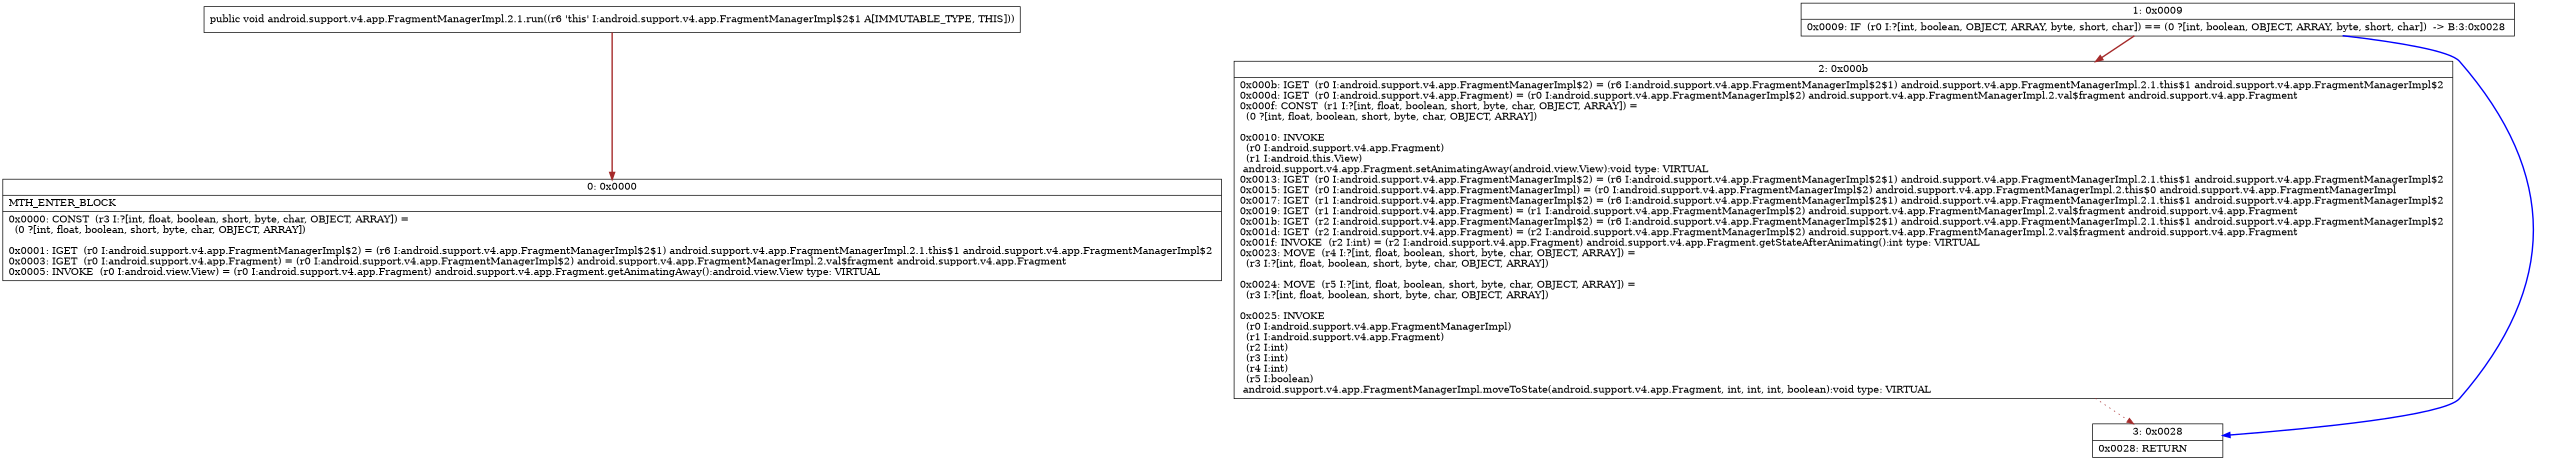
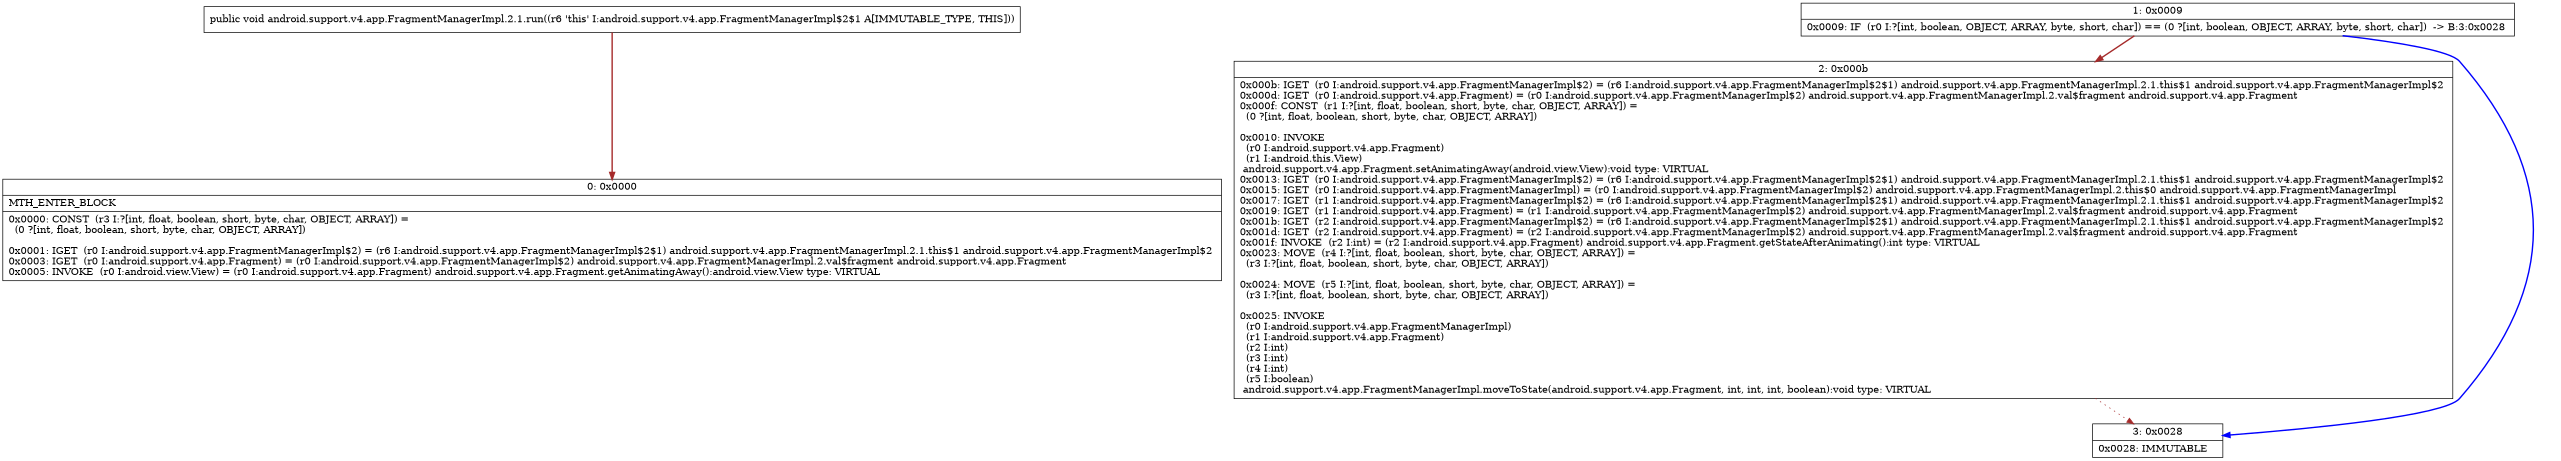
node "3: 0x0028": text "0x0028: RETURN" -> "0x0028: IMMUTABLE"
